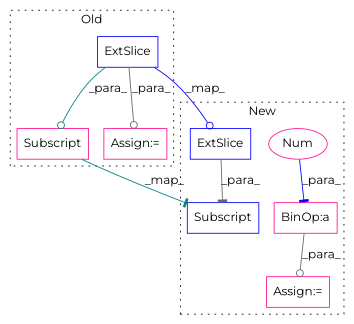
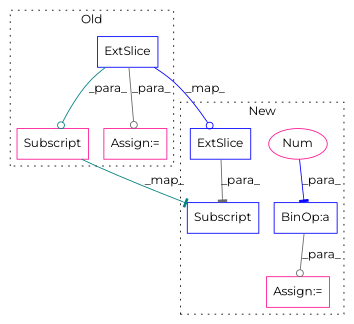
node "BinOp:a": color deeppink -> blue
